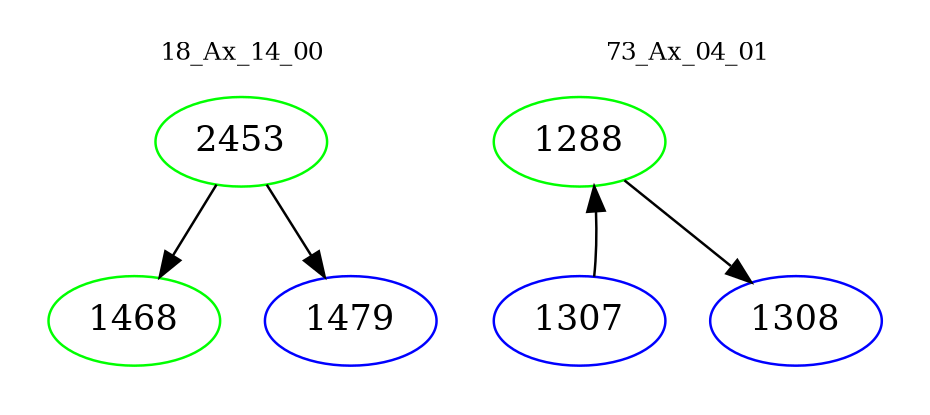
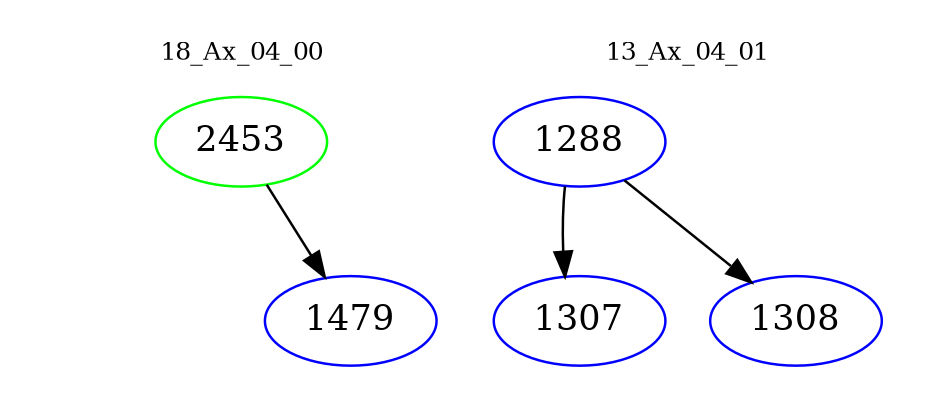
cluster "18_Ax_14_00": label "18_Ax_14_00" -> "18_Ax_04_00"
cluster "73_Ax_04_01": label "73_Ax_04_01" -> "13_Ax_04_01"
node "1288": color green -> blue
edge "1307" -> "1288": reversed
node "1468": removed
